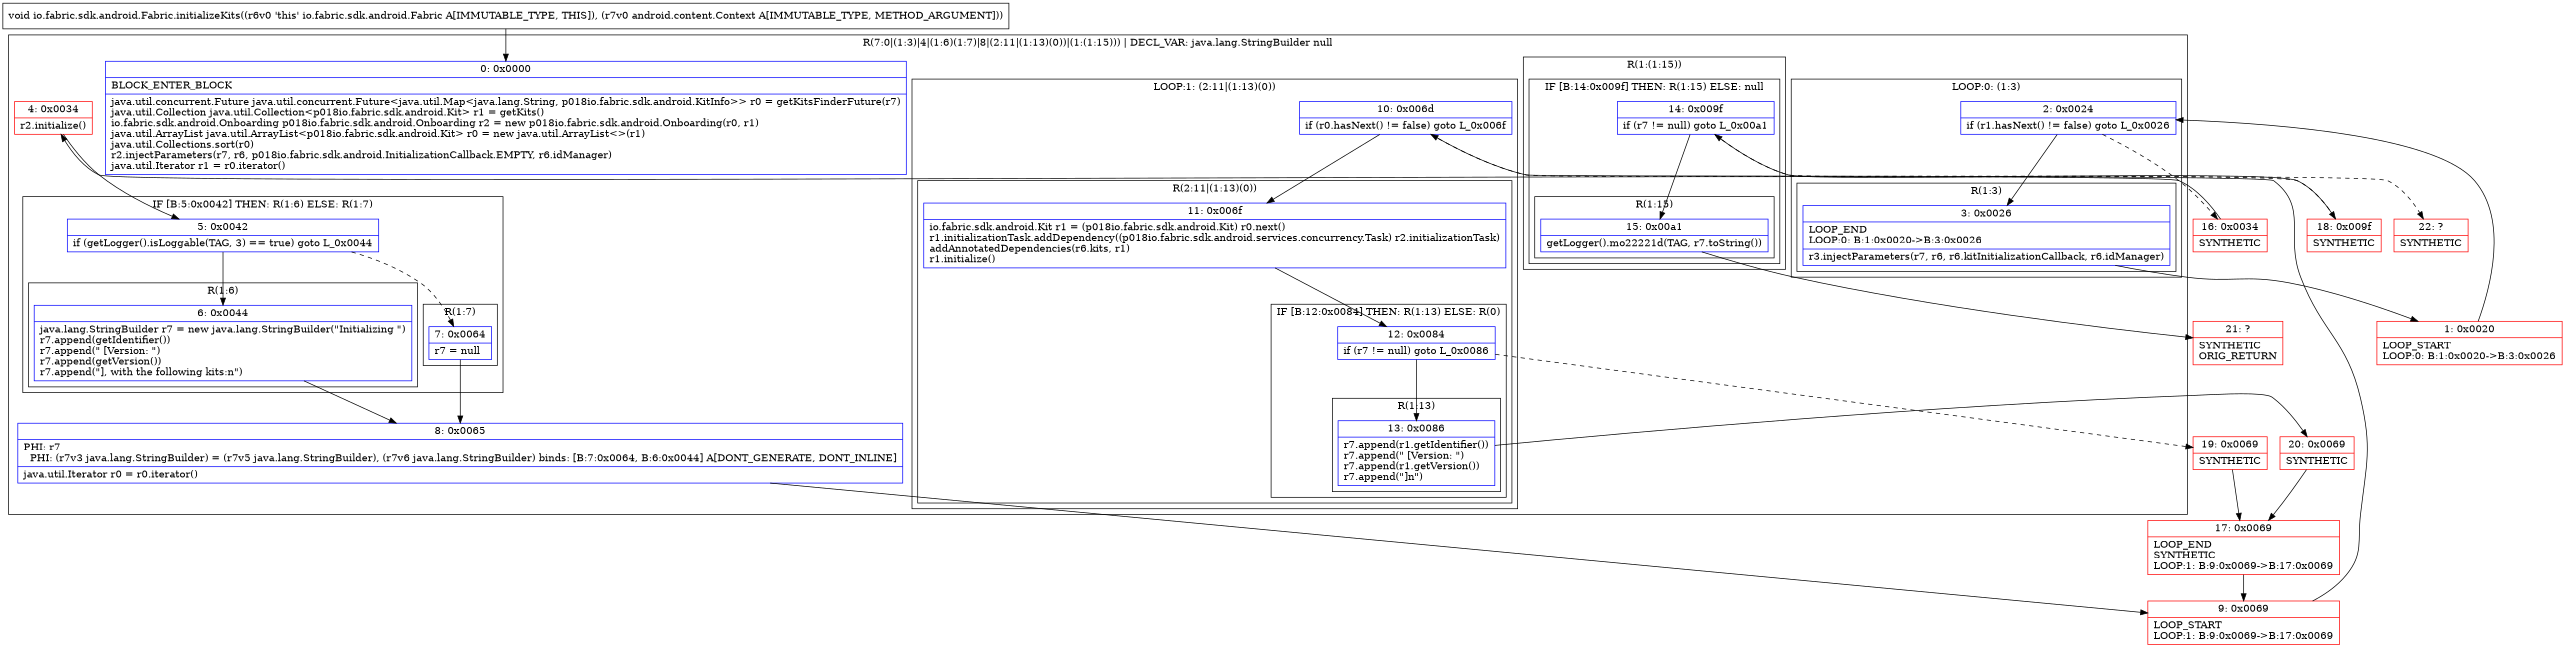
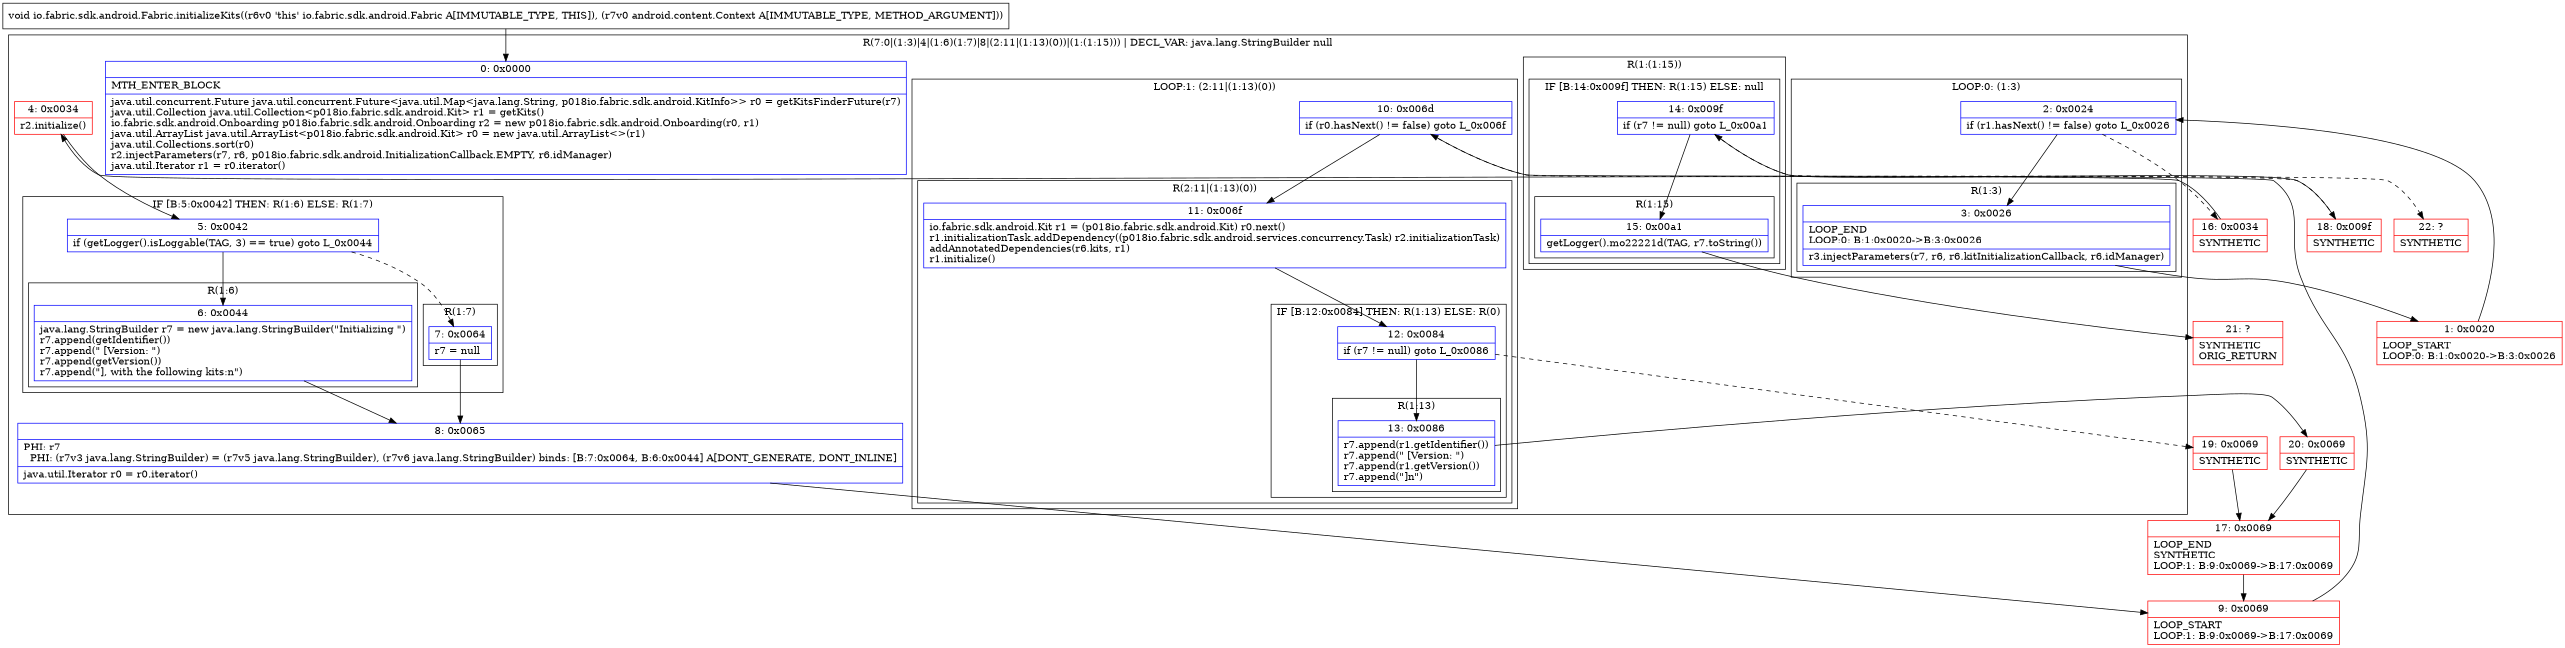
node "0: 0x0000": text "BLOCK_ENTER_BLOCK" -> "MTH_ENTER_BLOCK"
